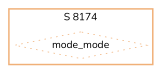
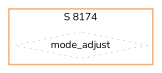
node "mode_mode": label "mode_mode" -> "mode_adjust"
